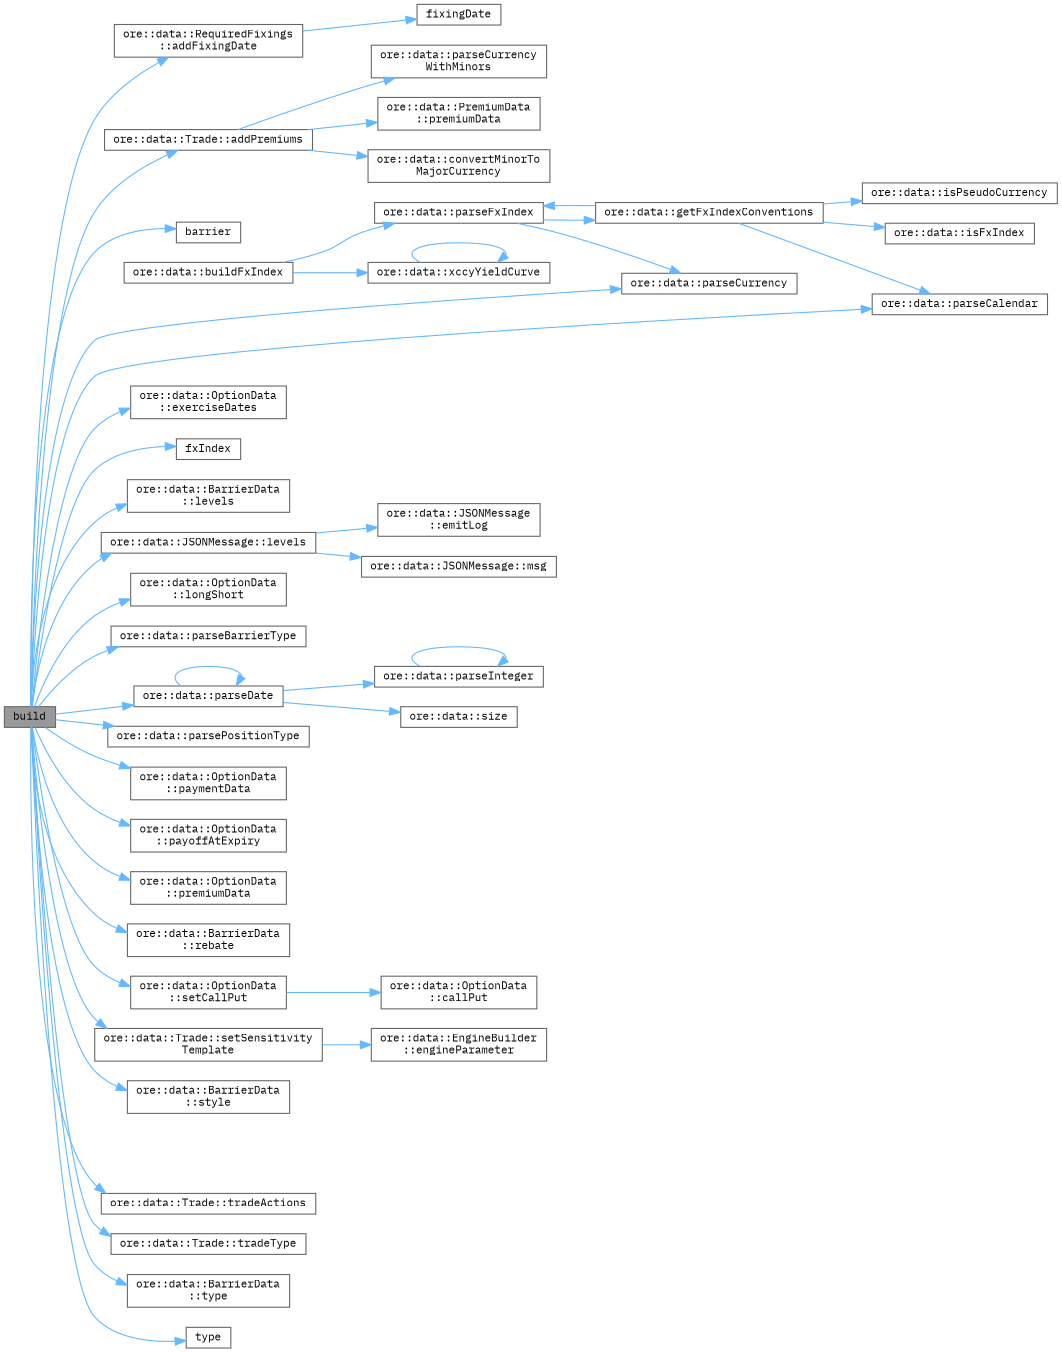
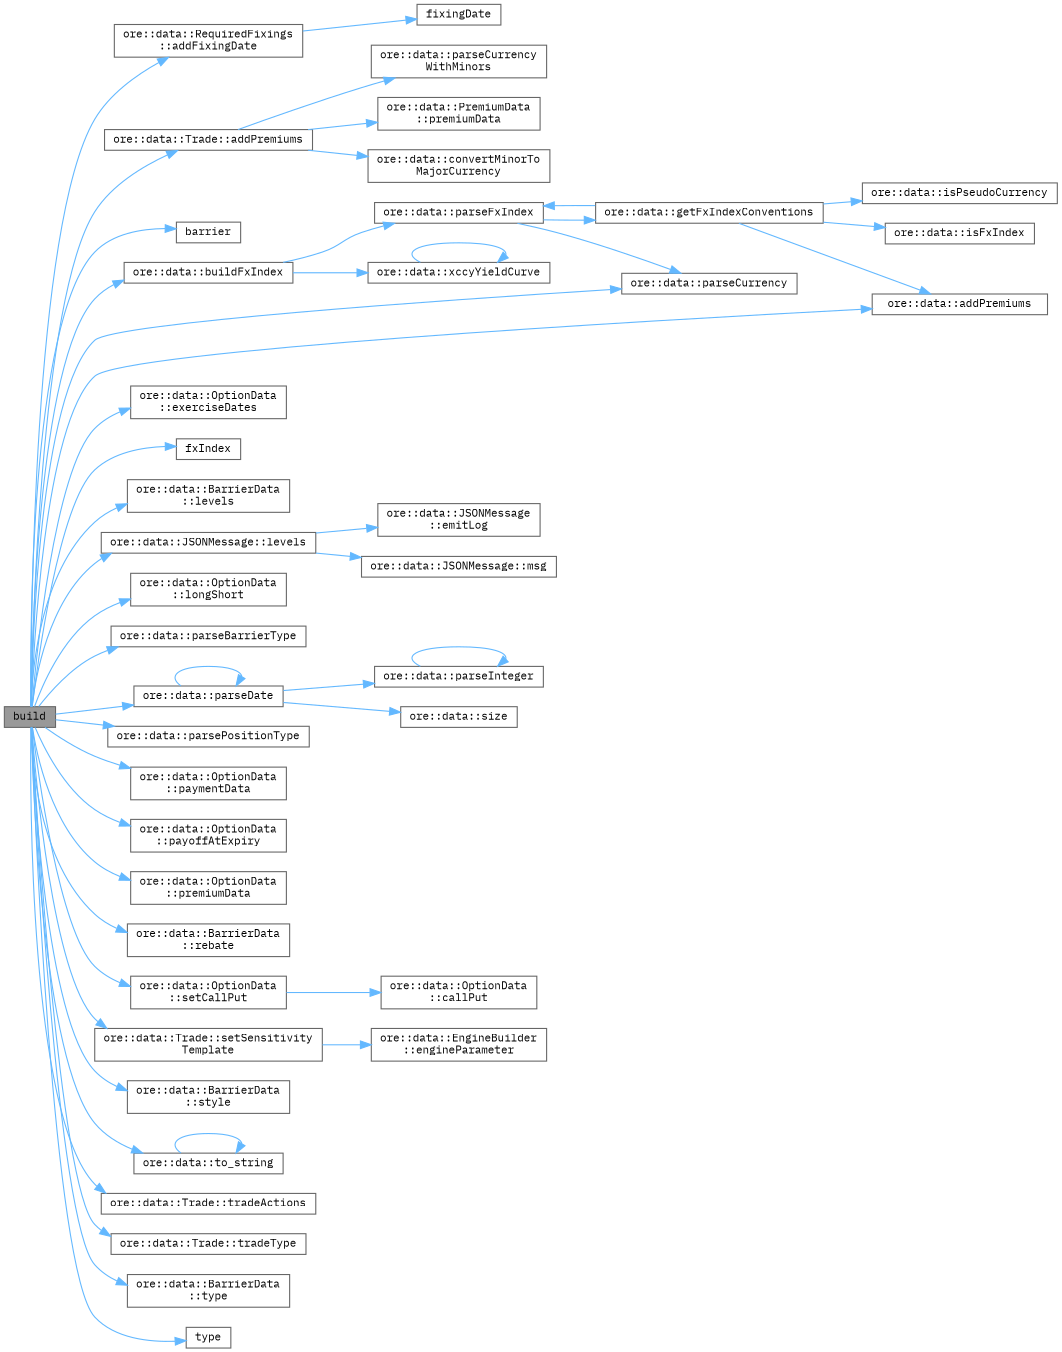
node "ore::data::parseCalendar": label "ore::data::parseCalendar" -> "ore::data::addPremiums"
edge "build" -> "ore::data::buildFxIndex": added
node "ore::data::to_string": added
